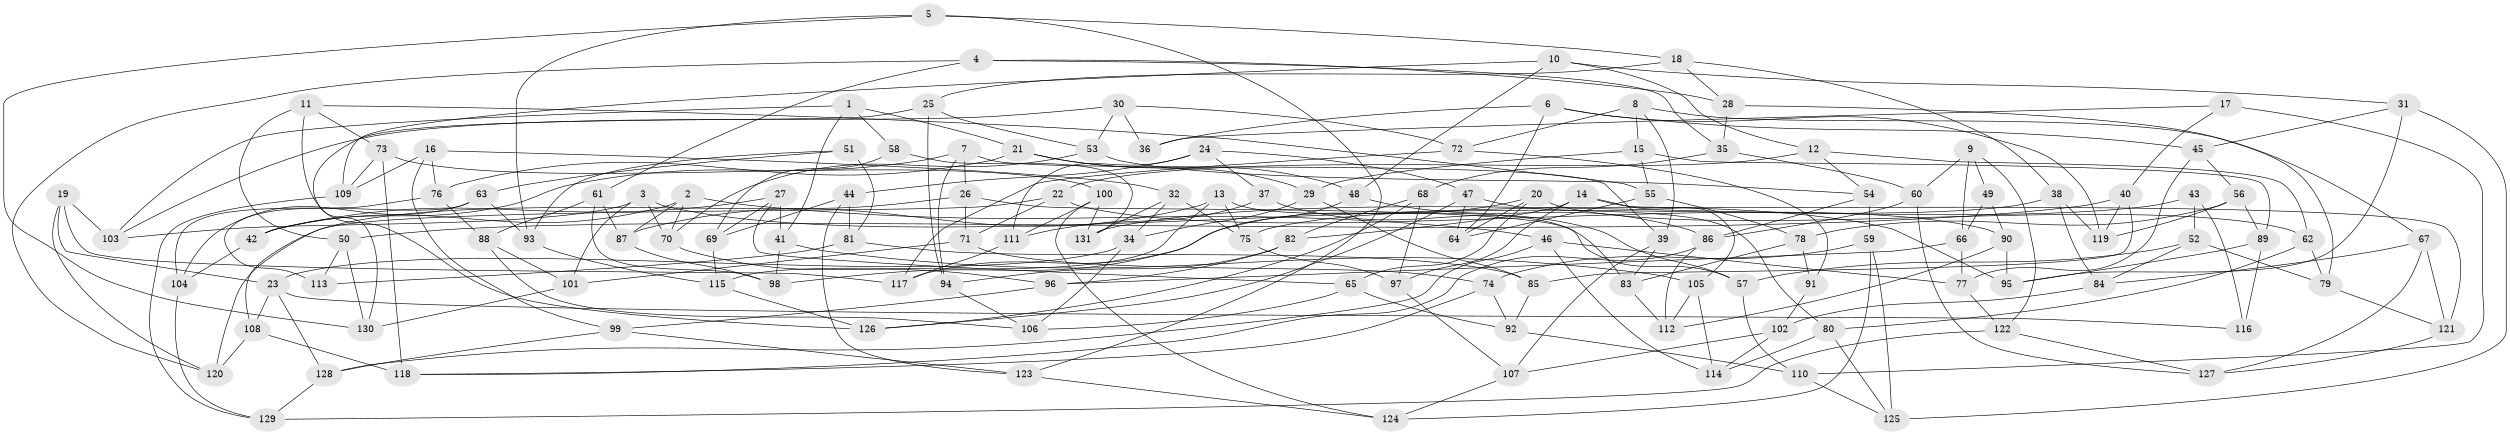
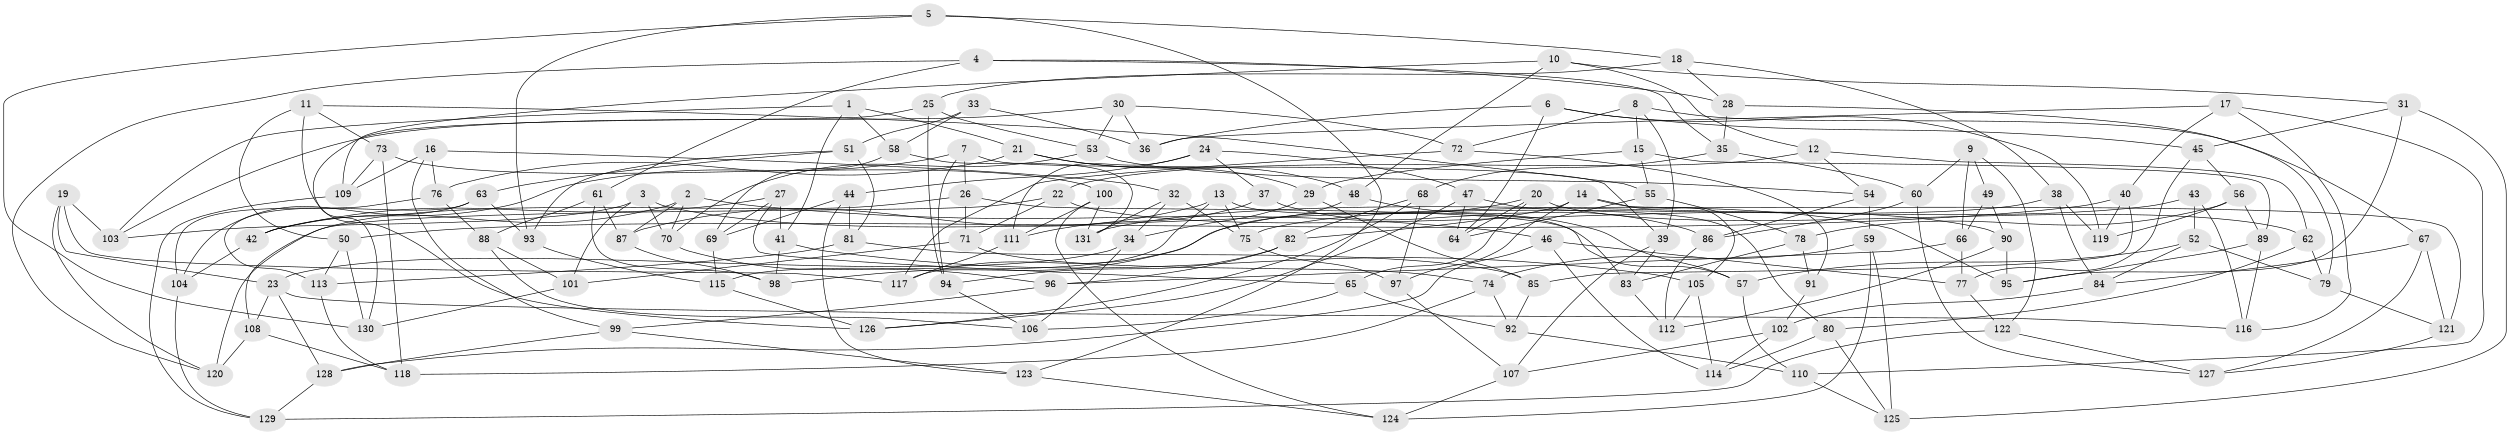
node "33": added
edge "17" -- "116": added
edge "86" -- "118": now "113" -- "118"
